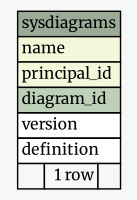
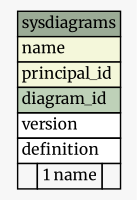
node "sysdiagrams": text "1 row" -> "1 name"
